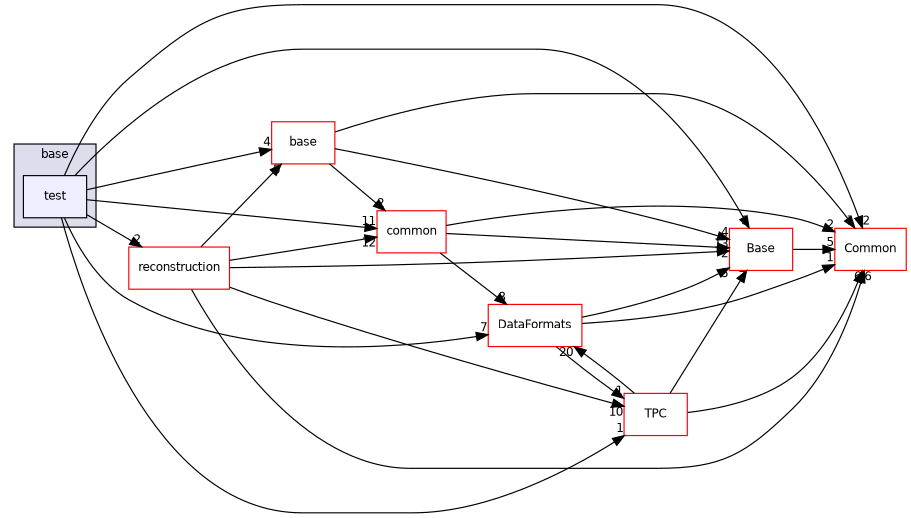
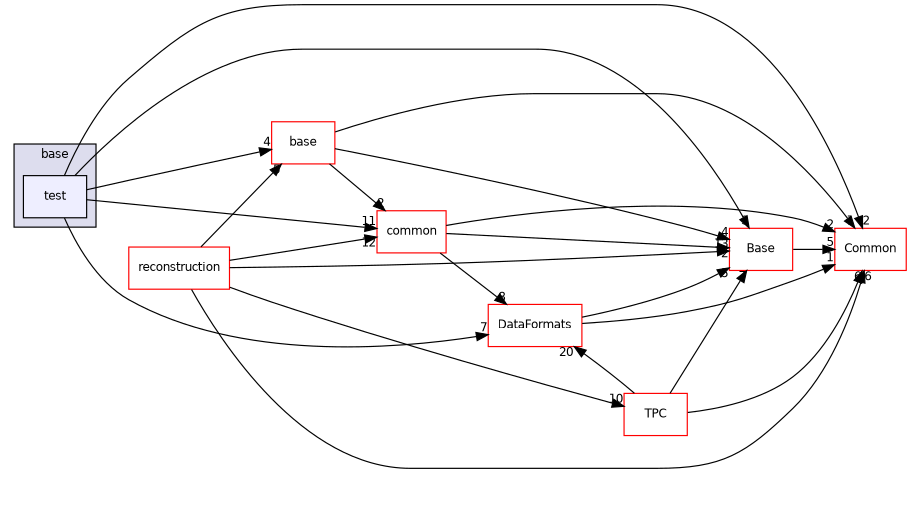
edge "test" -> "reconstruction": removed
edge "DataFormats" -> "TPC": removed
edge "test" -> "TPC": removed
